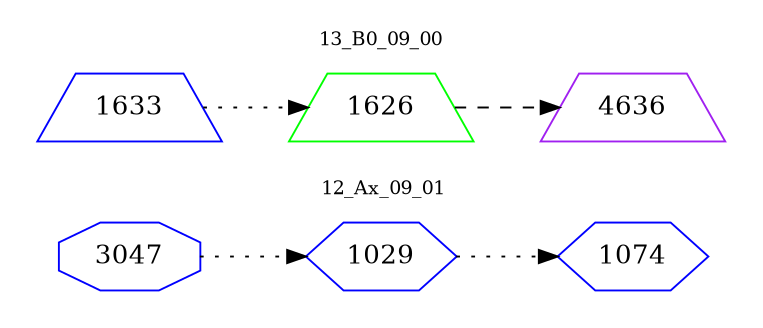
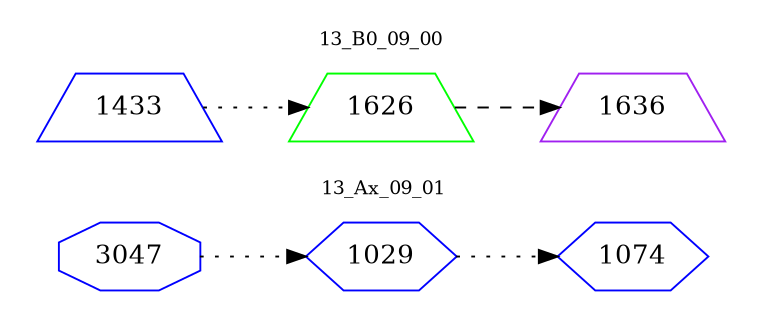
node "1633": label "1633" -> "1433"
node "4636": label "4636" -> "1636"
cluster "12_Ax_09_01": label "12_Ax_09_01" -> "13_Ax_09_01"
